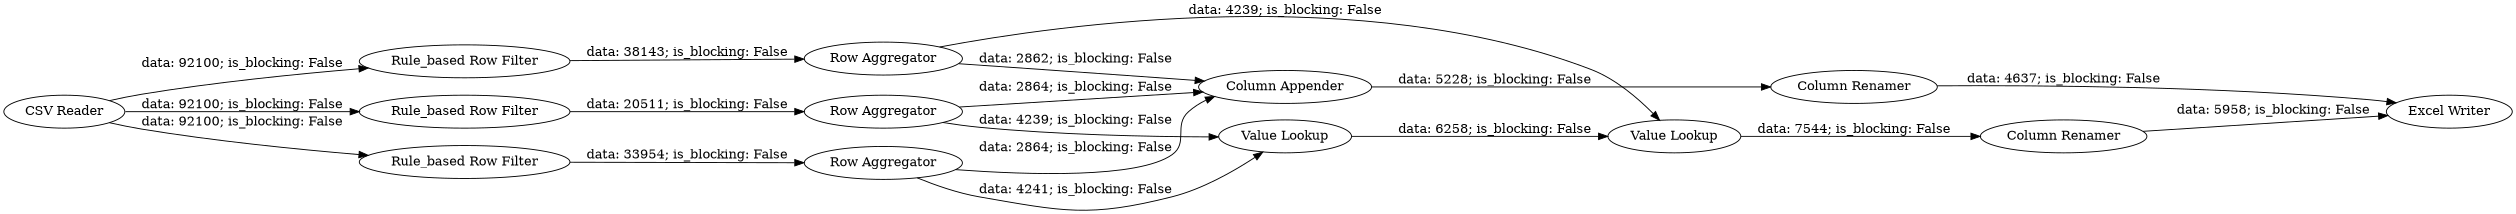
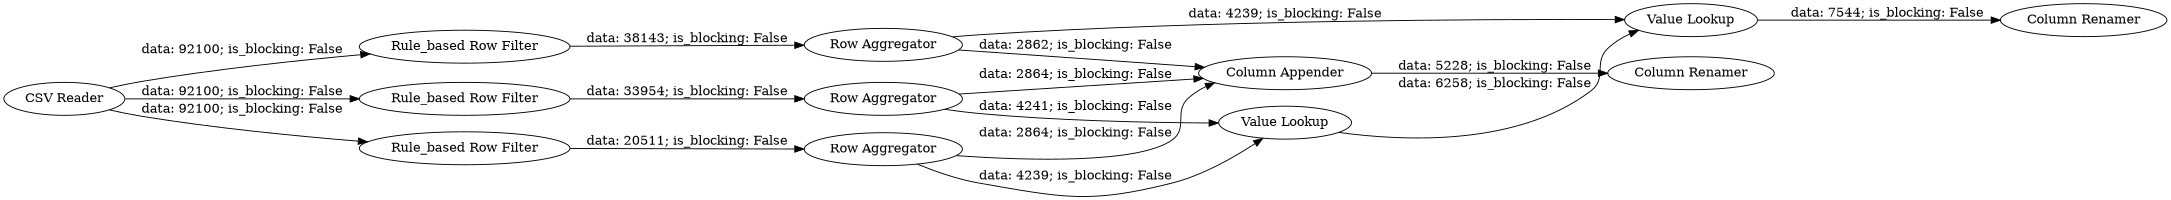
node "Excel Writer": removed
